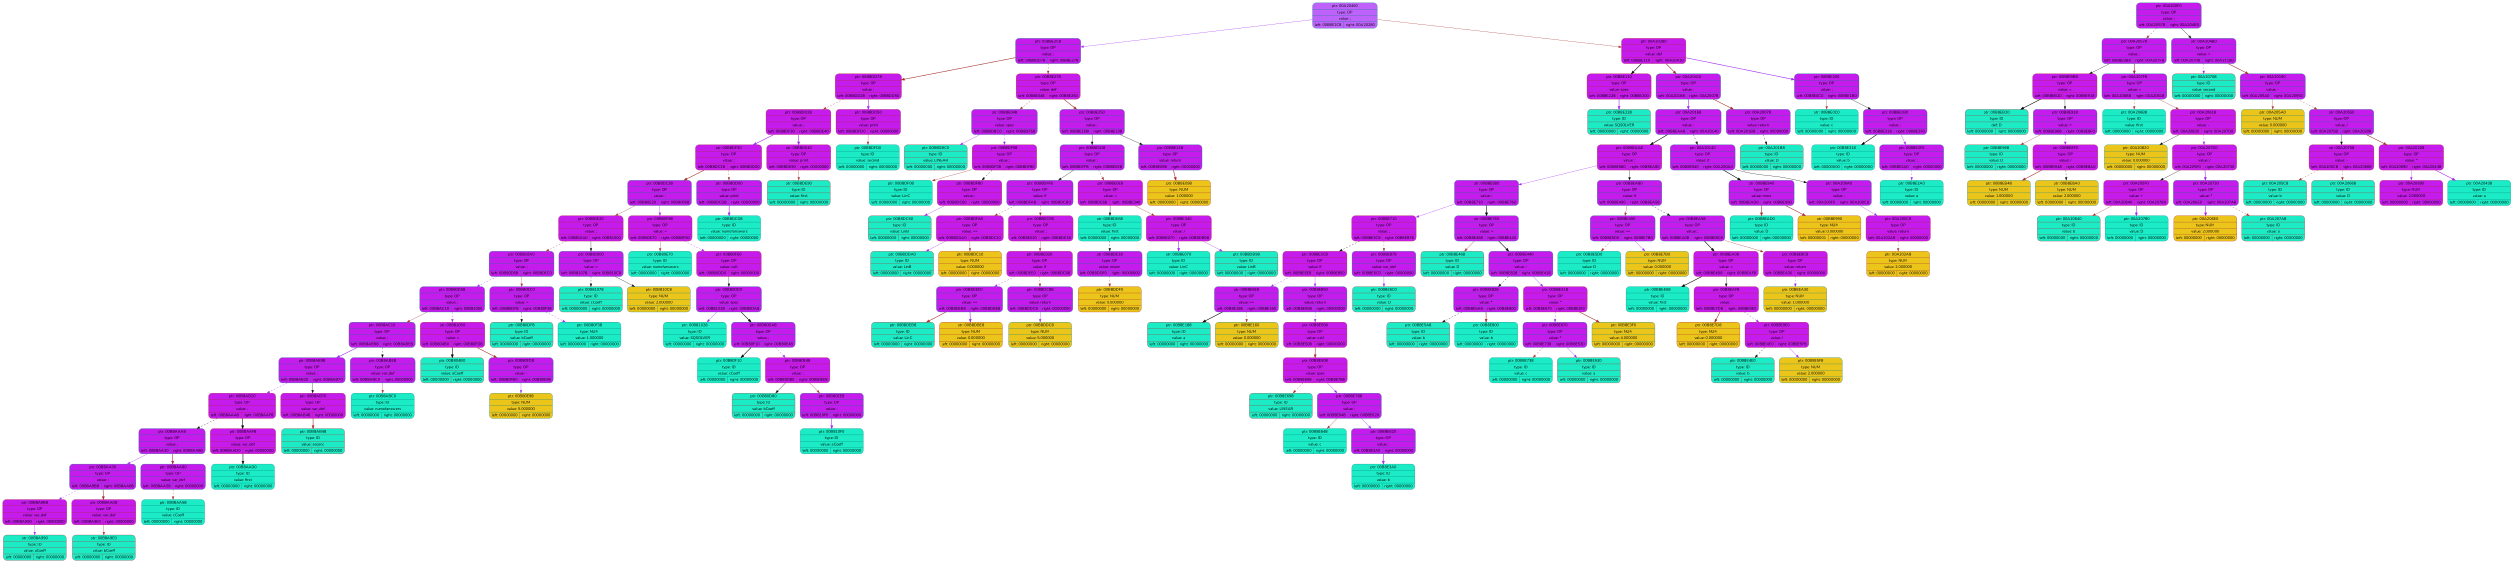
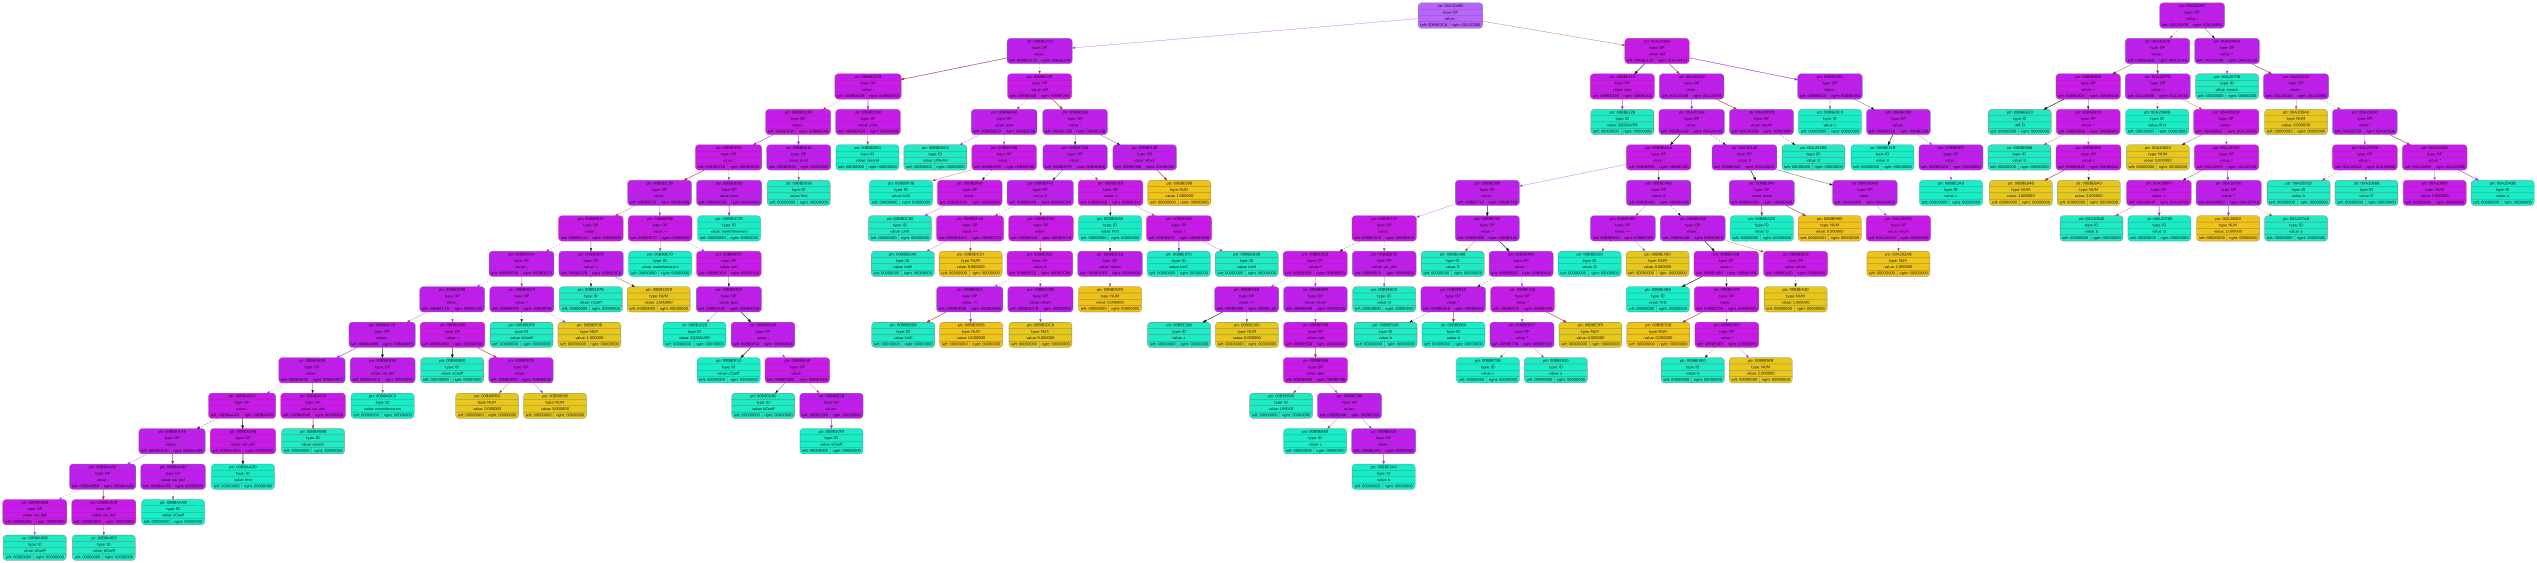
node "ptr: 00A204B0": text "right: 00A21190" -> "right: 00A20190"
node "ptr: 00B8E918": color teal -> brown
edge "ptr: 00A20550" -> "ptr: 00A20758": color black -> purple
node "ptr: 00B8DE40": color brown -> teal
edge "ptr: 00B8E8C8" -> "ptr: 00B8EA30": color purple -> black
node "ptr: 00B80F38": fillcolor #1becc5 -> #ecc51b
edge "ptr: 00B8AC10" -> "ptr: 00B8ABE8": style dashed -> bold
node "ptr: 00B80FB0": added
